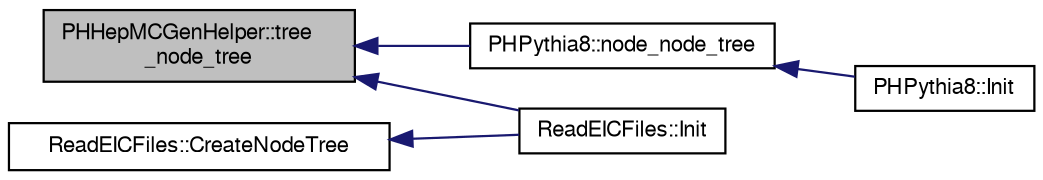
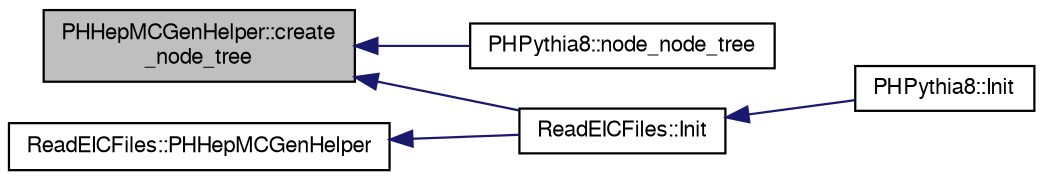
node "PHHepMCGenHelper::tree _node_tree": label "PHHepMCGenHelper::tree _node_tree" -> "PHHepMCGenHelper::create _node_tree"
edge "PHPythia8::Init" -> "PHPythia8::node_node_tree": now "PHPythia8::Init" -> "ReadEICFiles::Init"
node "ReadEICFiles::CreateNodeTree": label "ReadEICFiles::CreateNodeTree" -> "ReadEICFiles::PHHepMCGenHelper"
